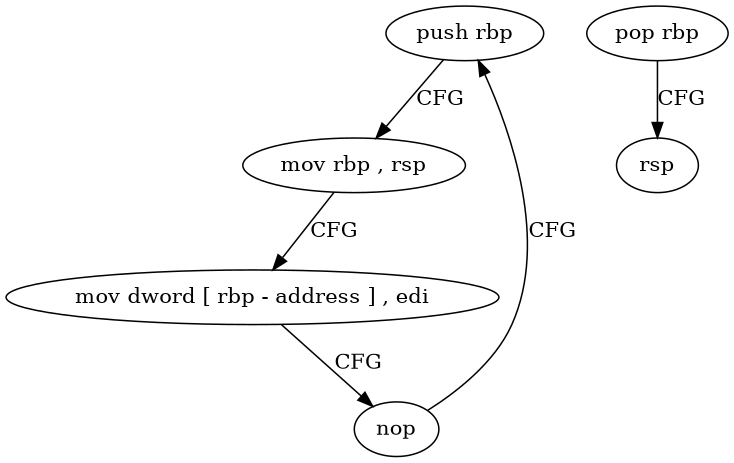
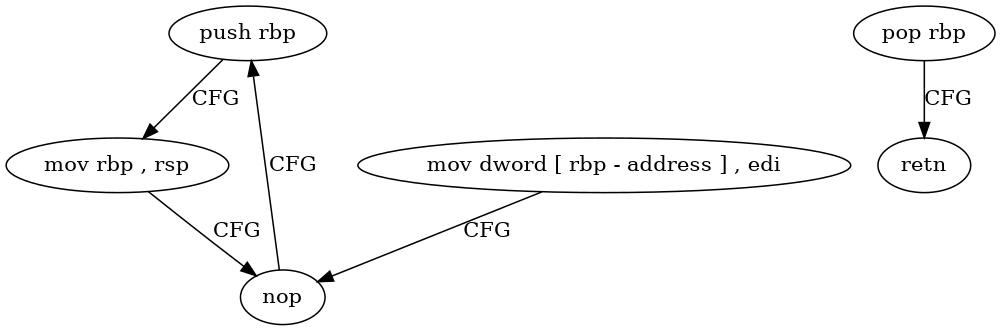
node "rsp": label "rsp" -> "retn"
edge "mov rbp , rsp" -> "mov dword [ rbp - address ] , edi": now "mov rbp , rsp" -> "nop"
